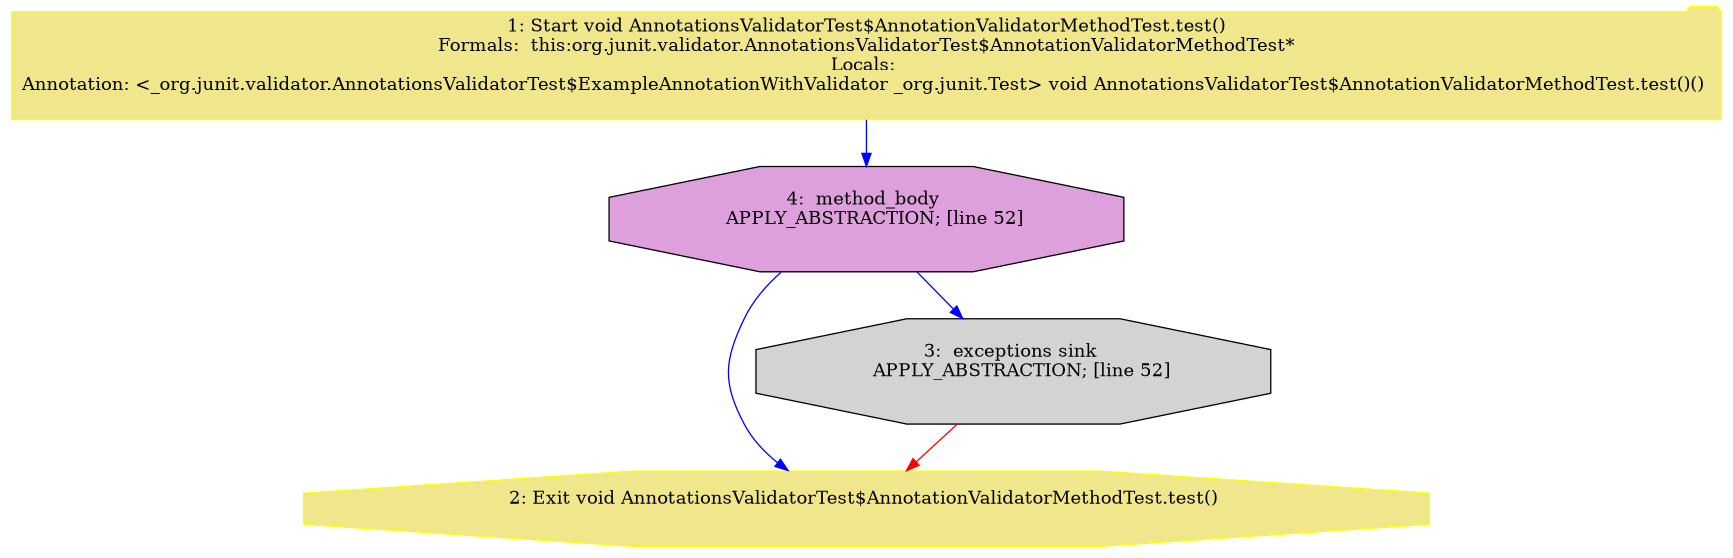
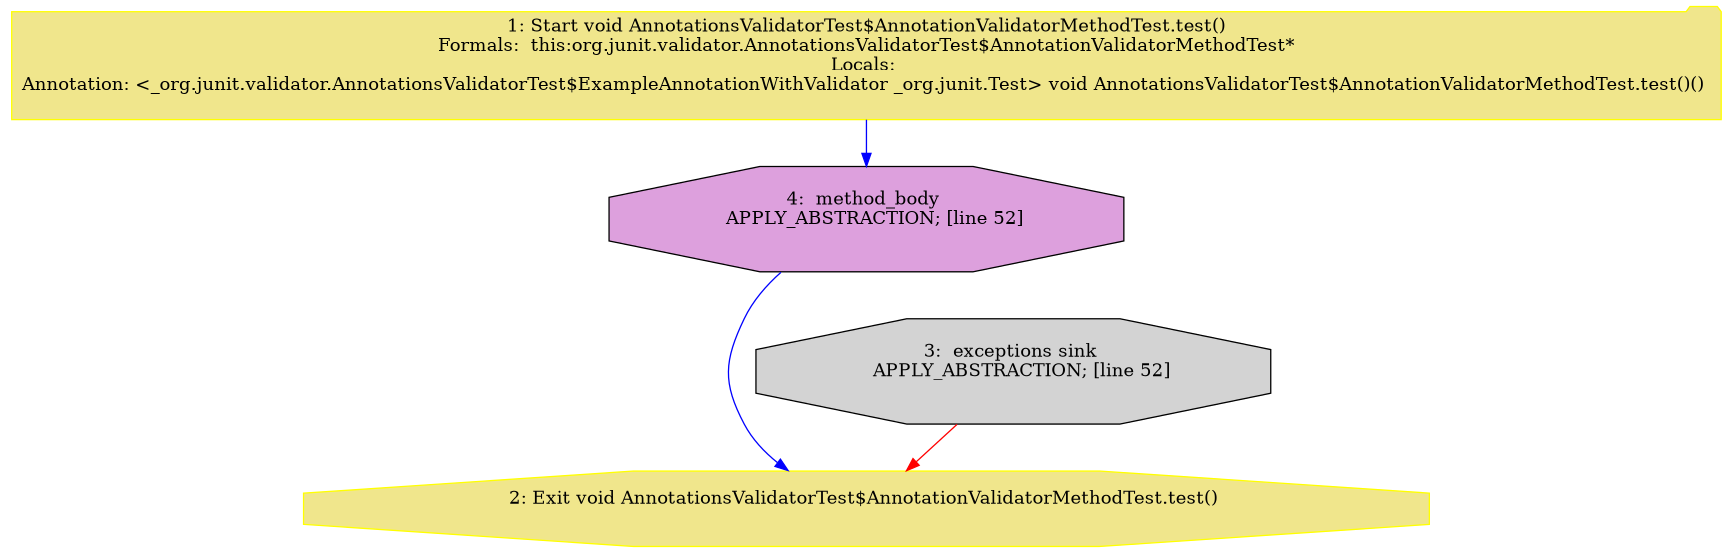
edge "4:  method_body APPLY_ABSTRACTION; [line 52]" -> "3:  exceptions sink APPLY_ABSTRACTION; [line 52]": removed
